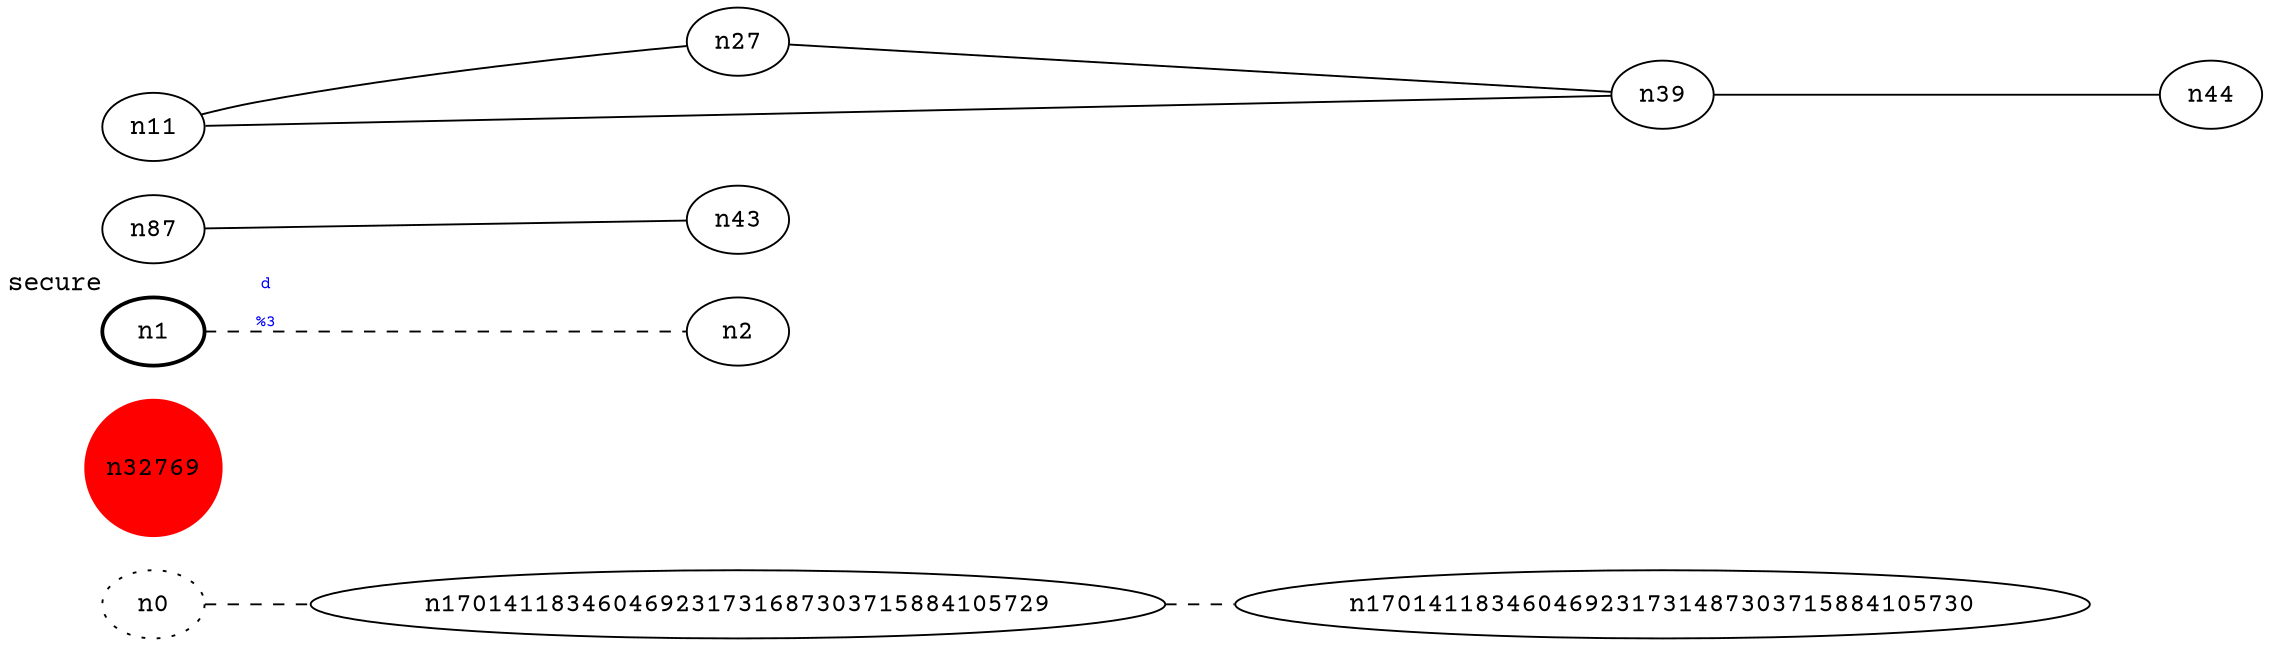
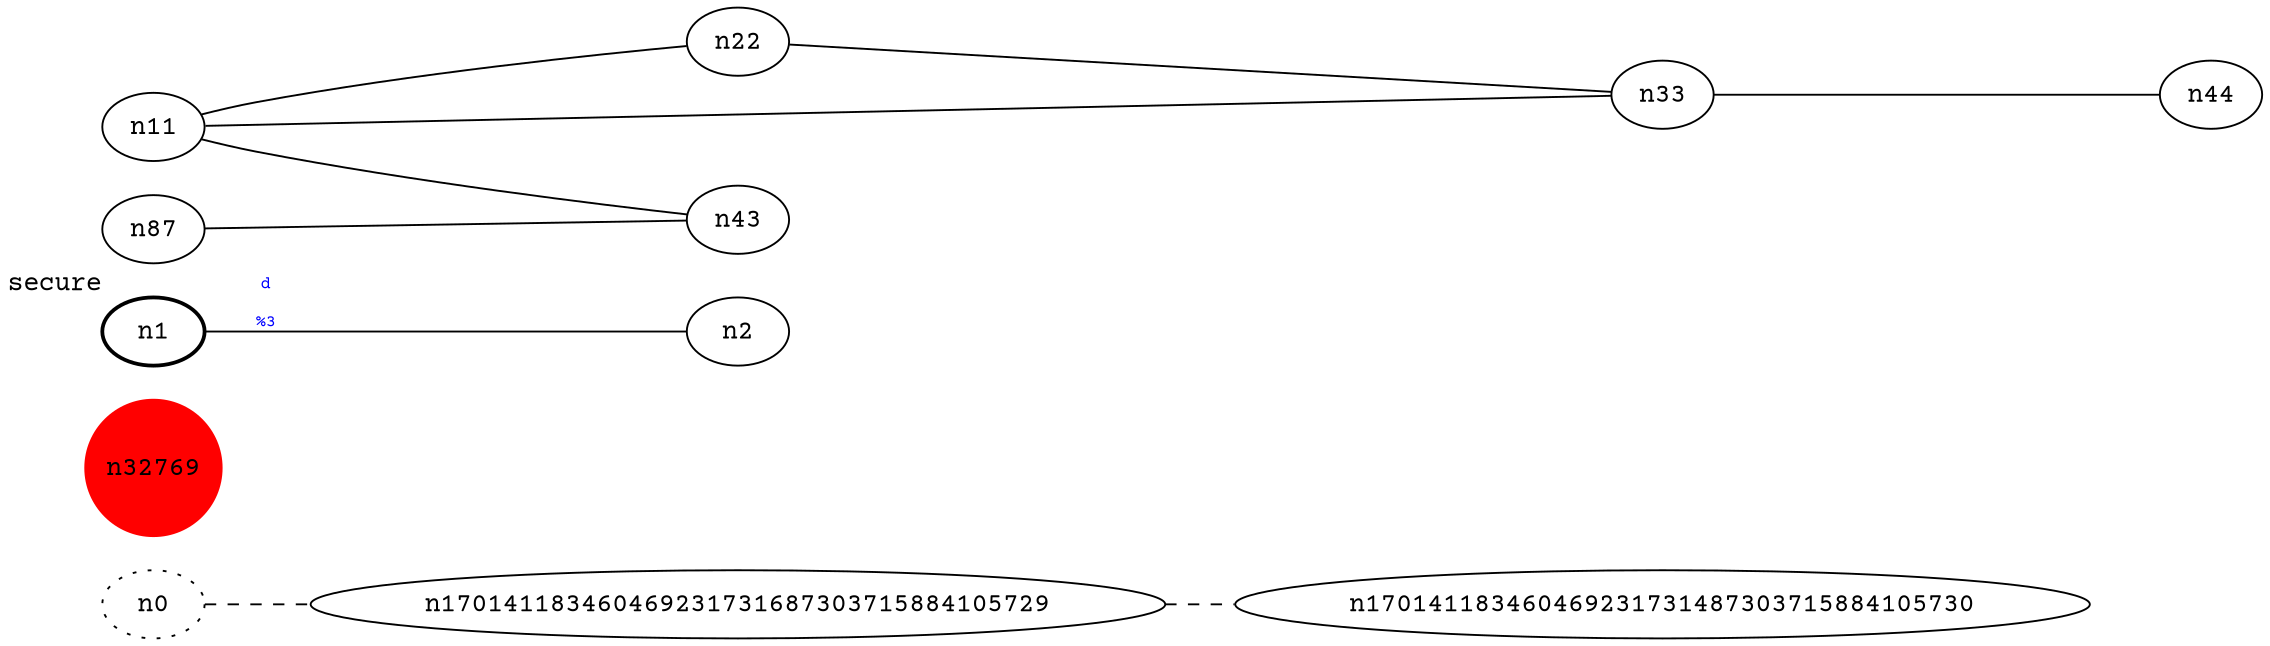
node "n27": label "n27" -> "n22"
node "n39": label "n39" -> "n33"
edge "n11" -- "n43": added
edge "n1 secure" -- "n2": style dashed -> solid
